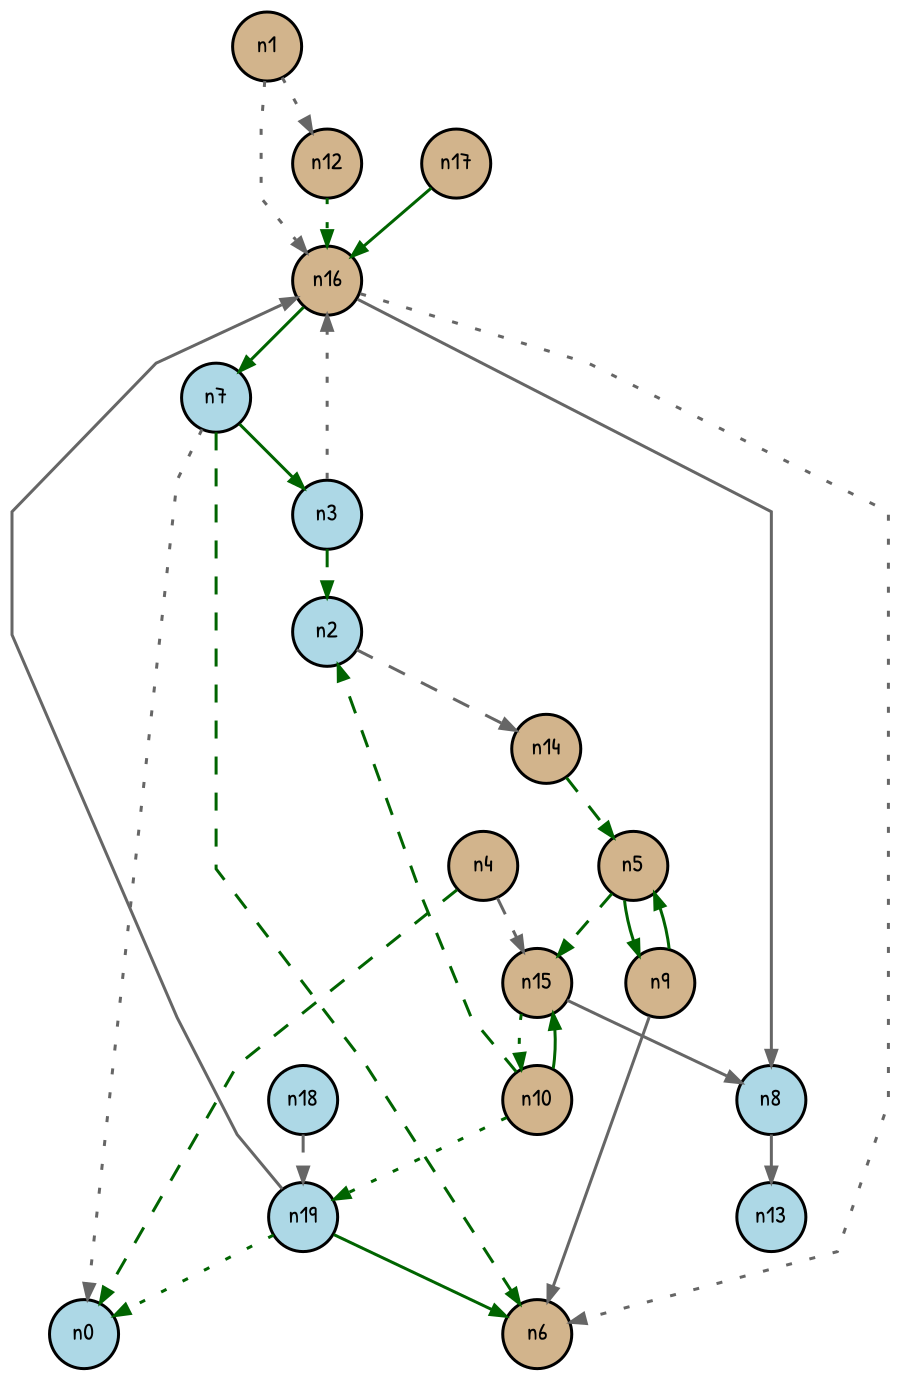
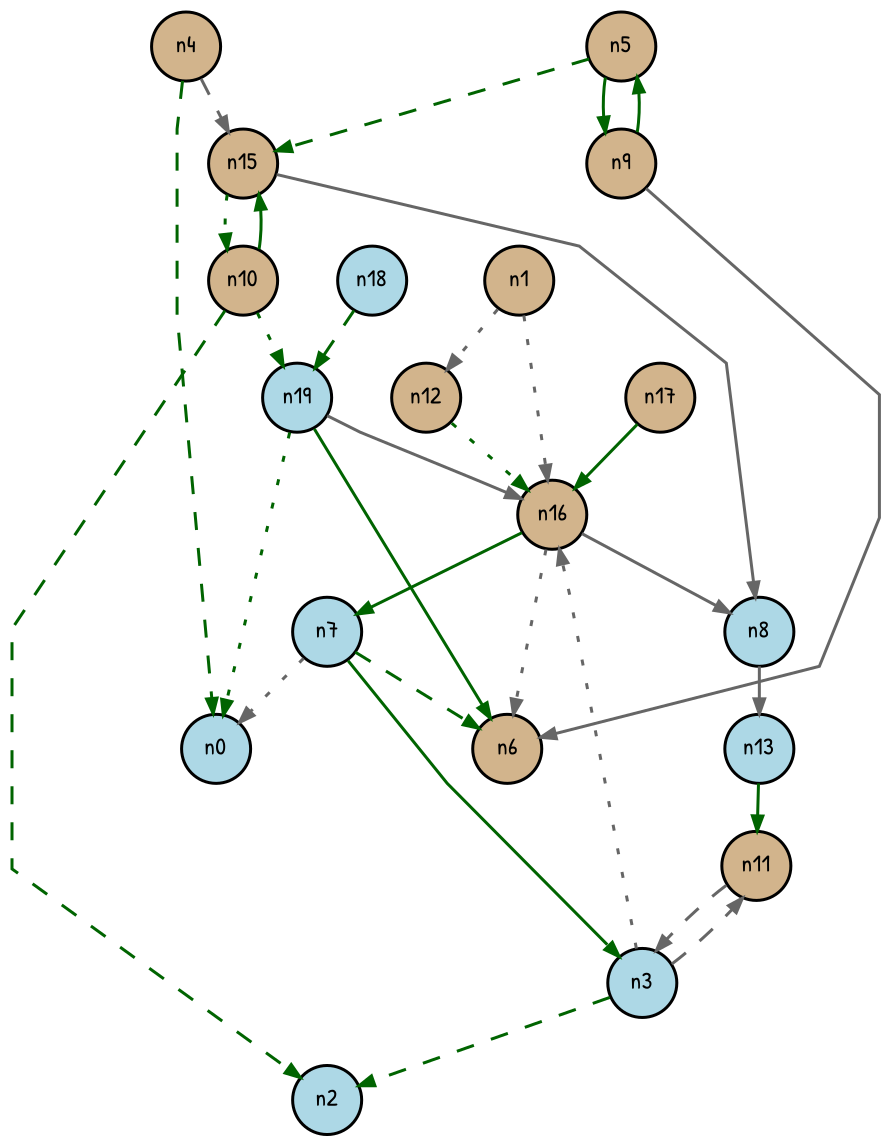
node "n14": removed
node "n11": added
edge "n18" -> "n19": color gray40 -> darkgreen
